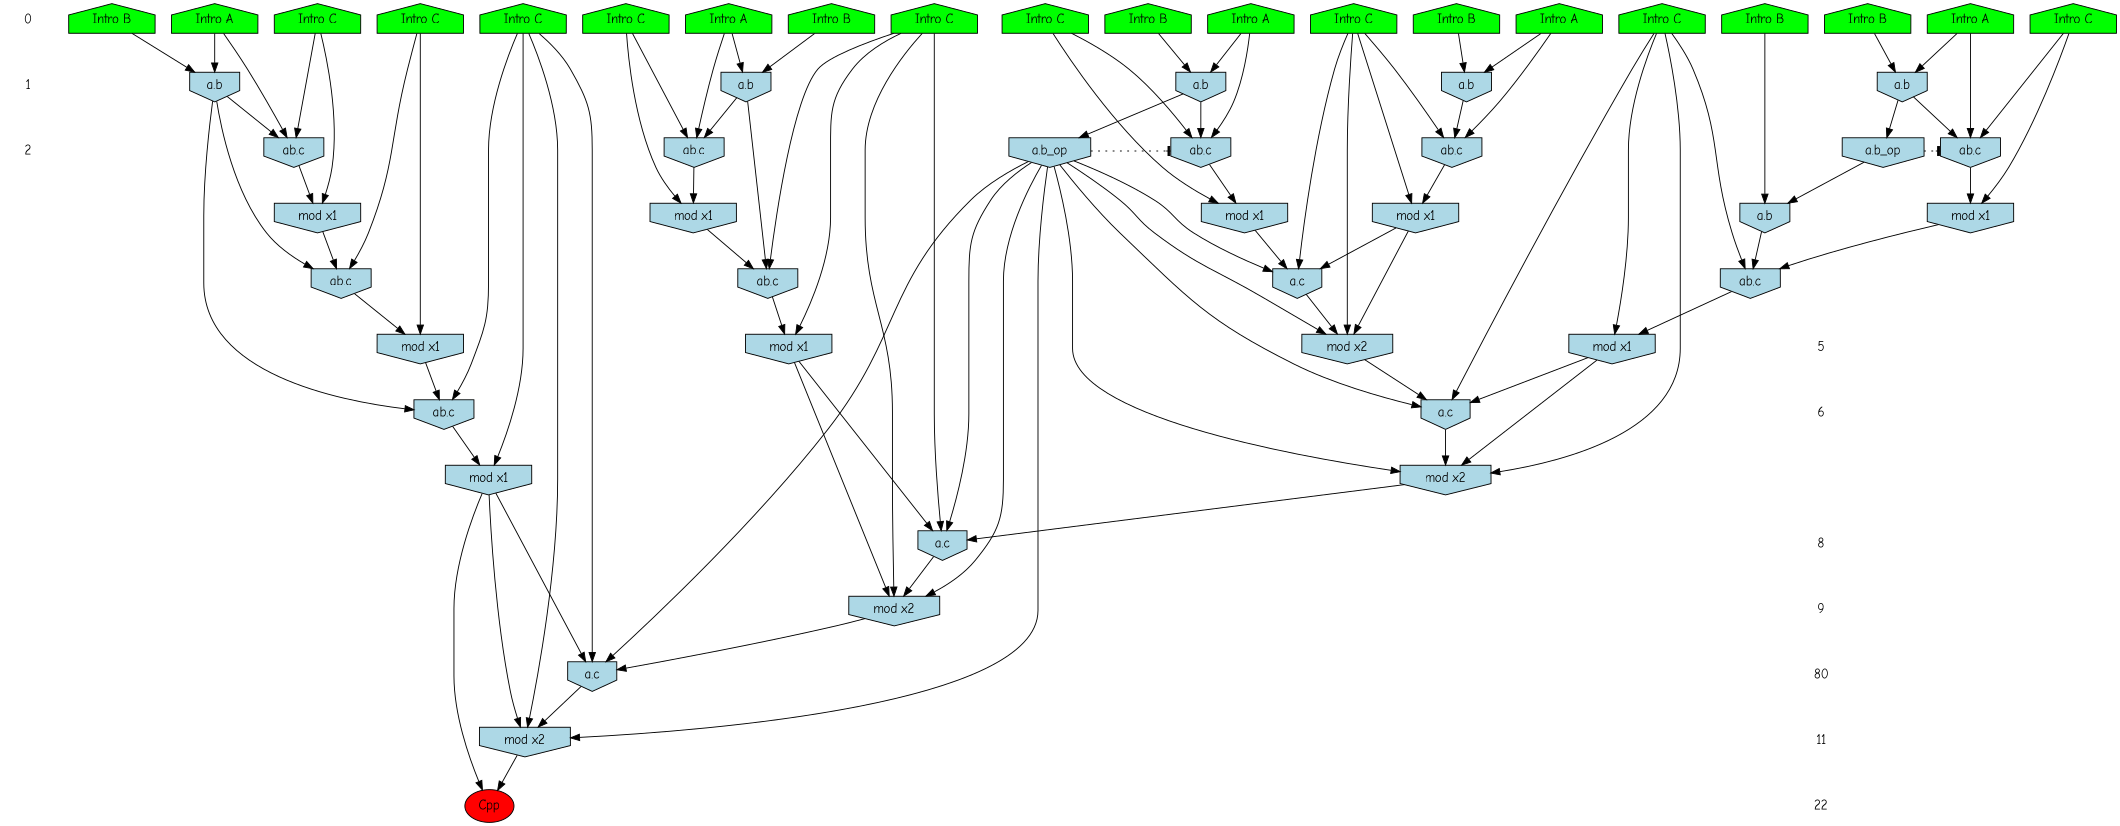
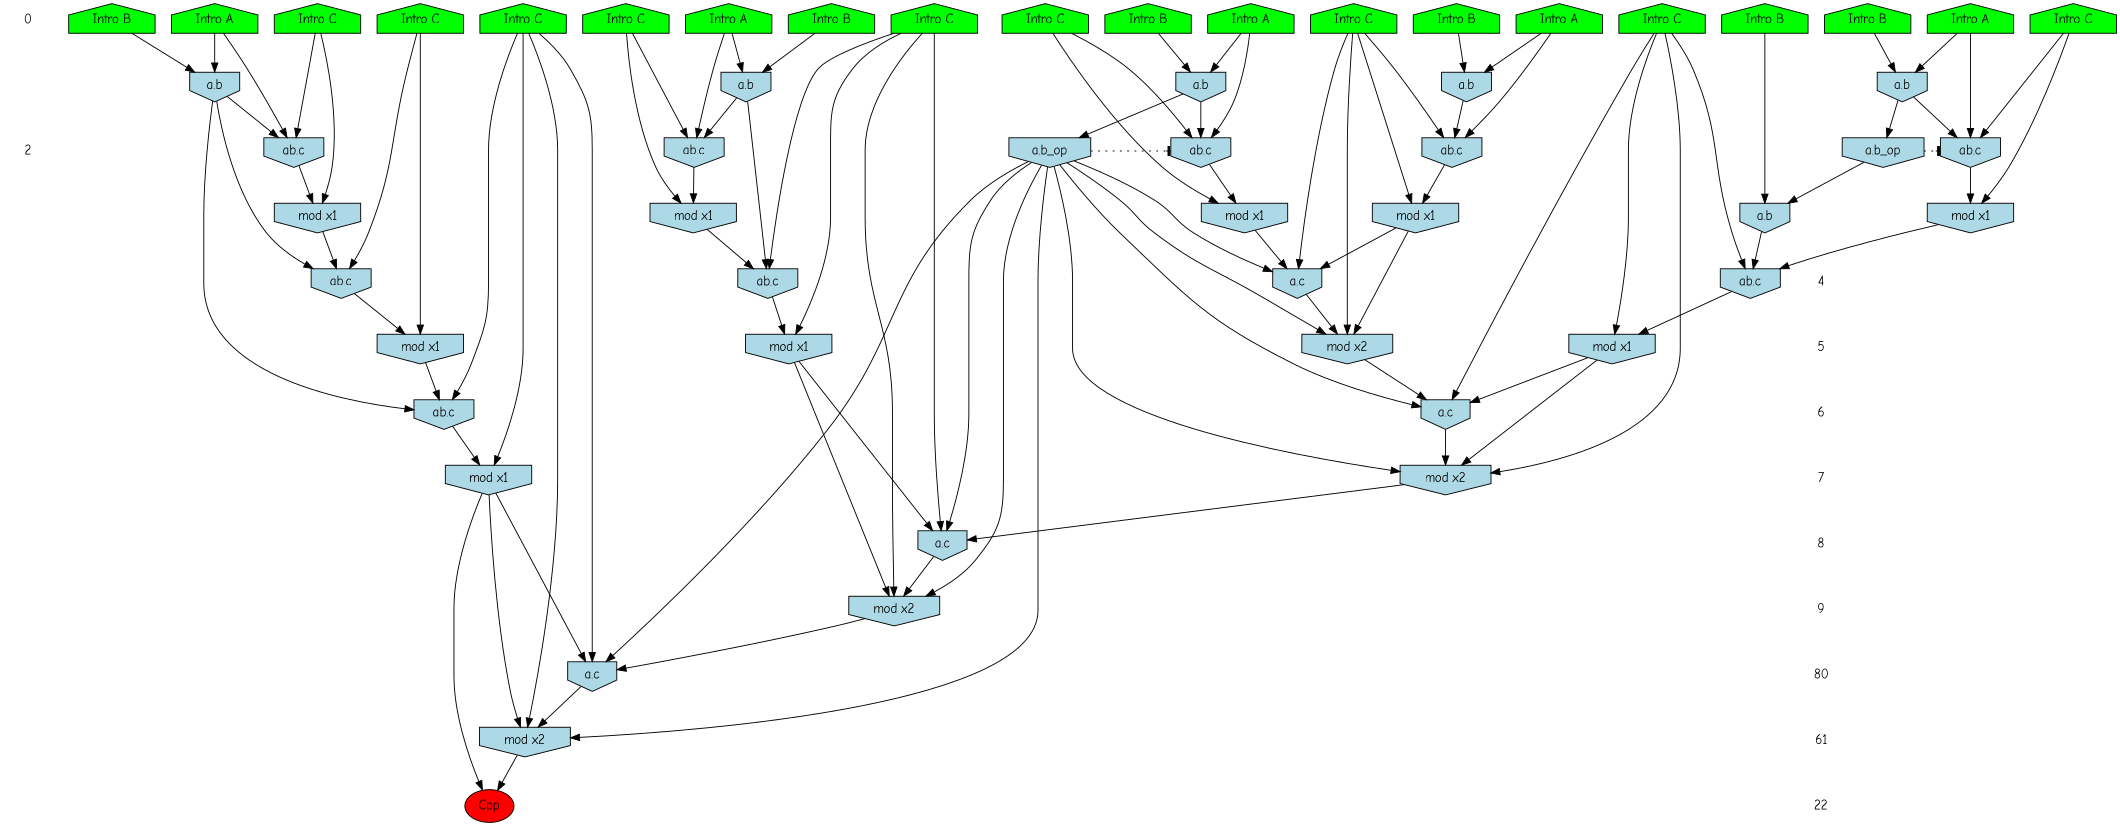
node "1": removed
node "4": added
node "7": added
node "11": label "11" -> "61"
